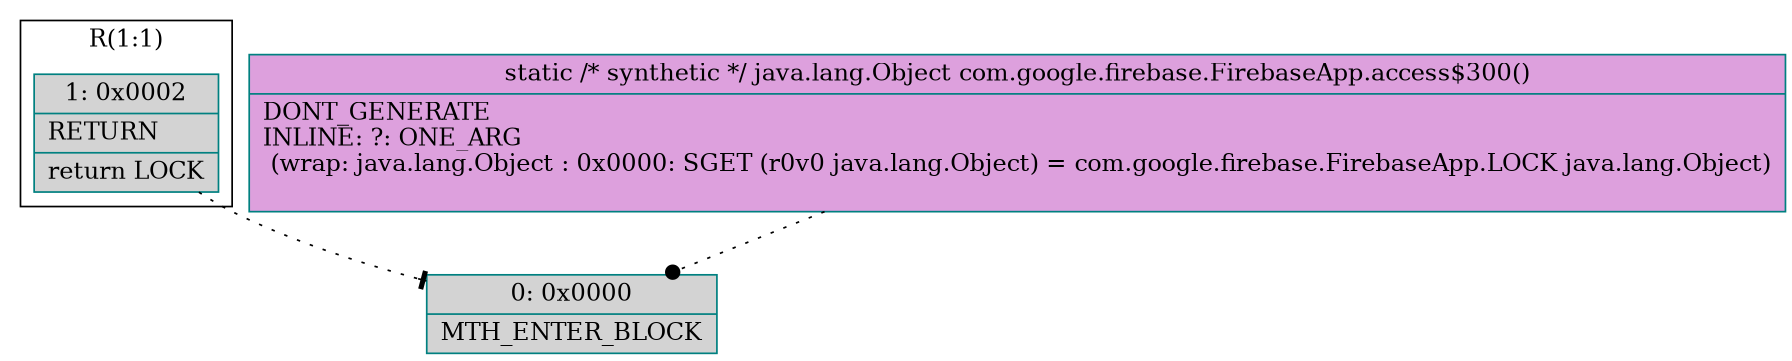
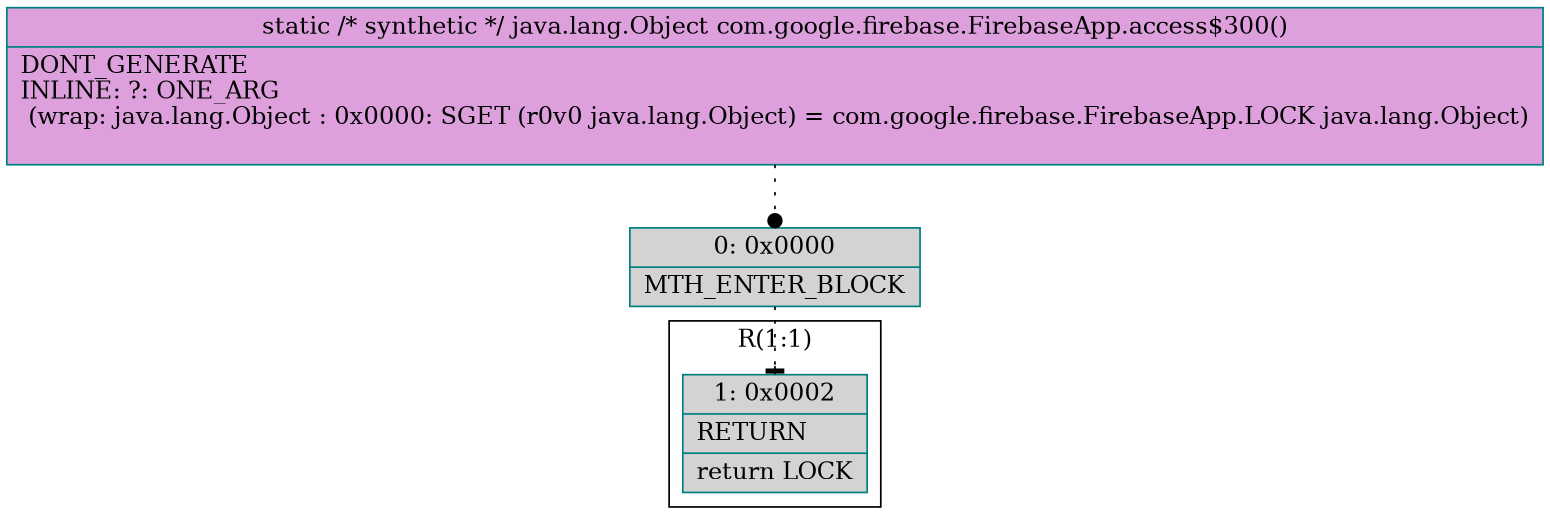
edge "1: 0x0002" -> "0: 0x0000": reversed
